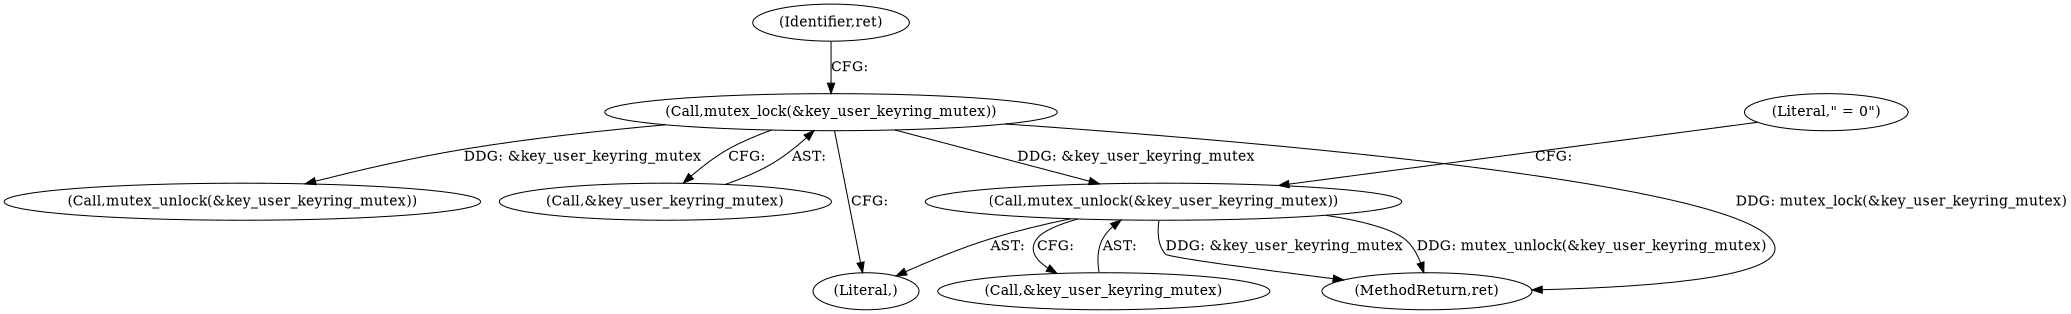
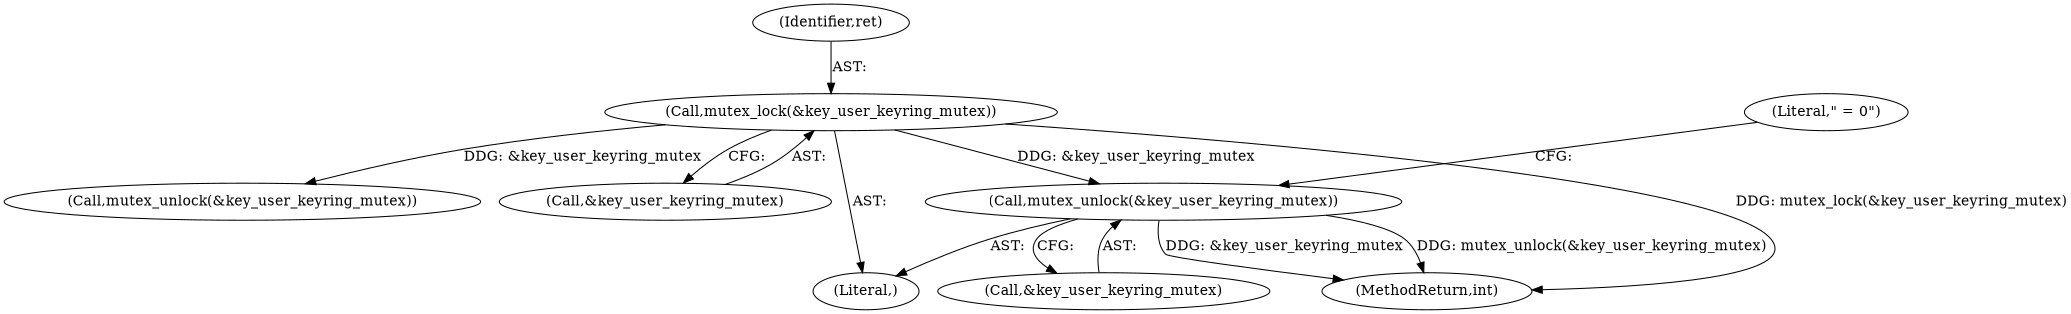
edge "(Identifier,ret)" -> "(Call,mutex_lock(&key_user_keyring_mutex))": label "CFG: " -> "AST: "
edge "(Call,mutex_lock(&key_user_keyring_mutex))" -> "(Literal,)": label "CFG: " -> "AST: "
node "(MethodReturn,ret)": label "(MethodReturn,ret)" -> "(MethodReturn,int)"
